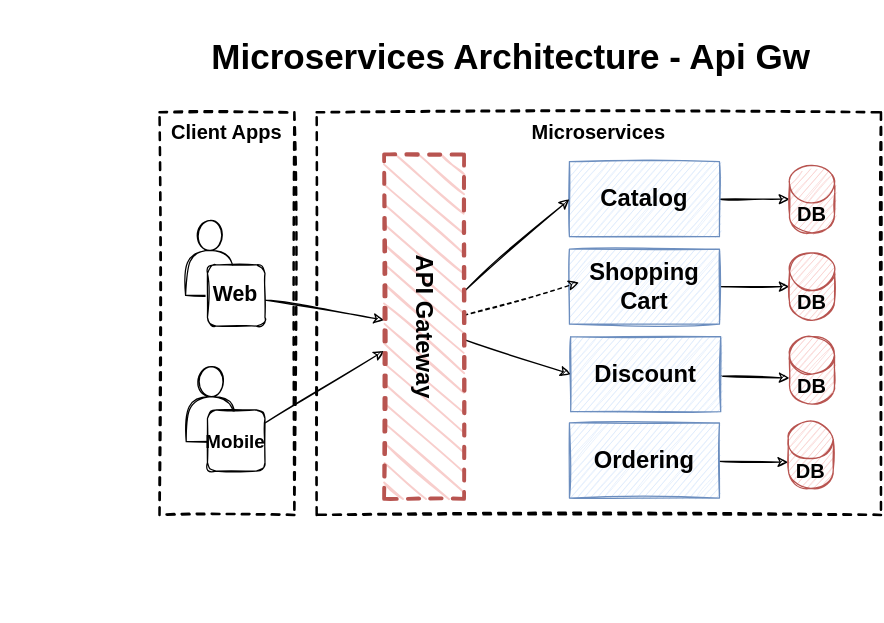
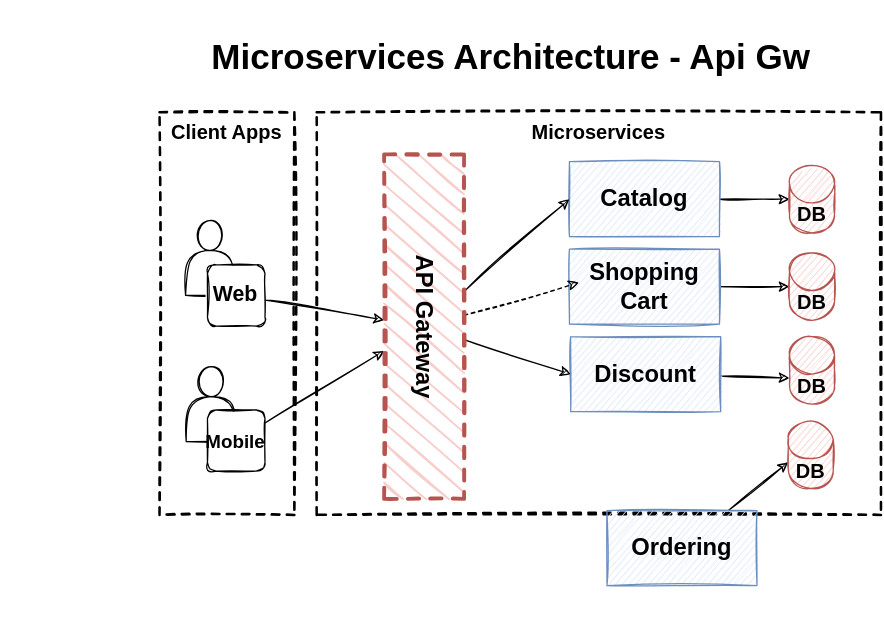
node "Ordering": moved (644, 460) -> (682, 548)
